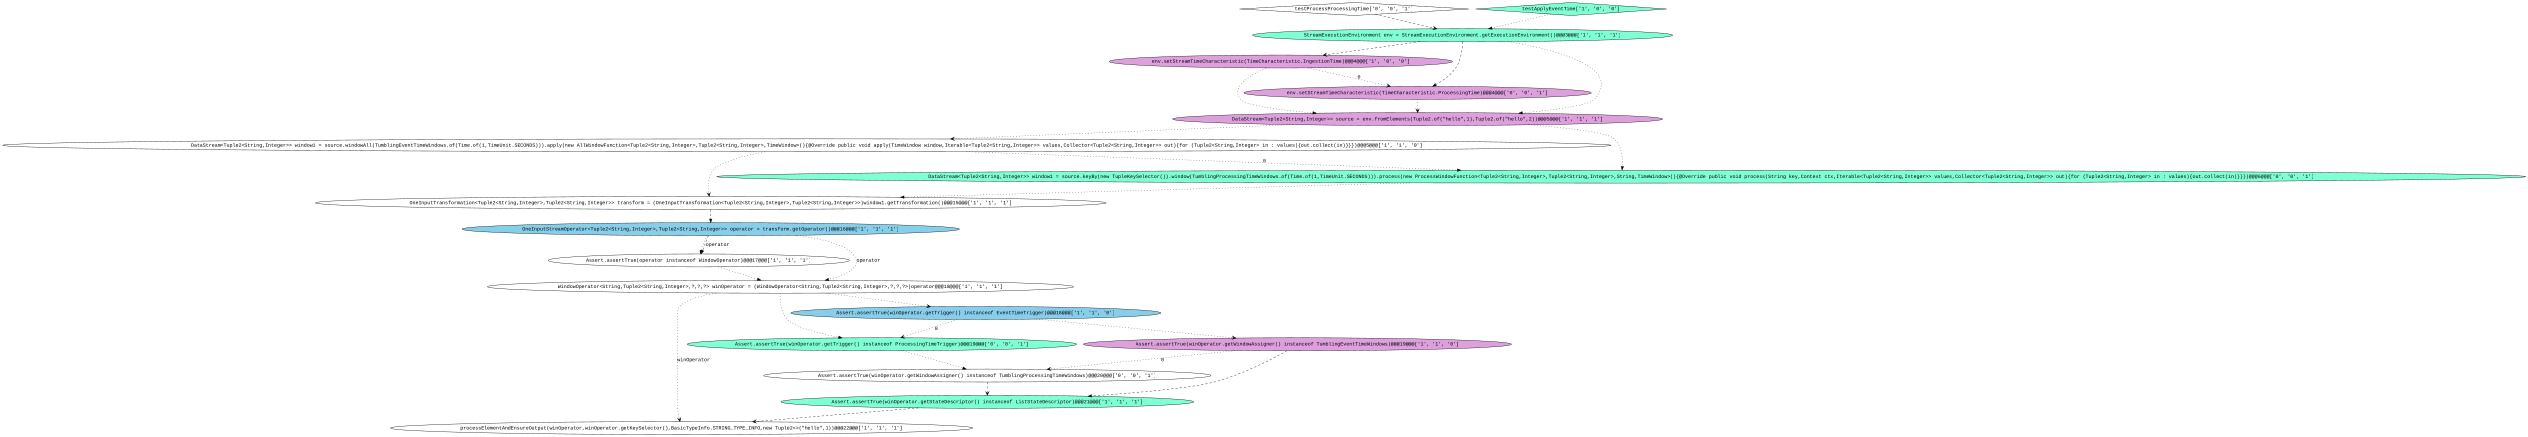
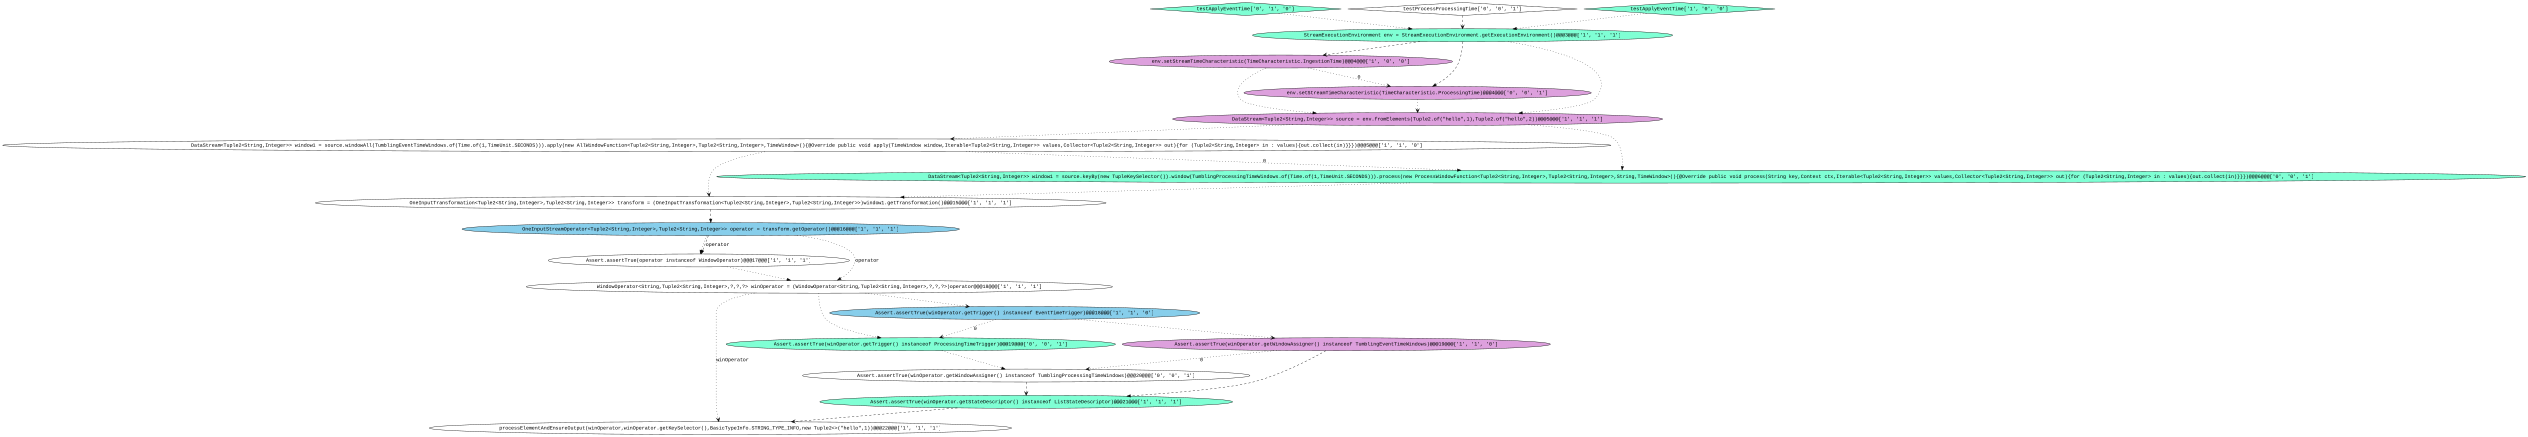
node "testApplyEventTime['0', '1', '0']": added
